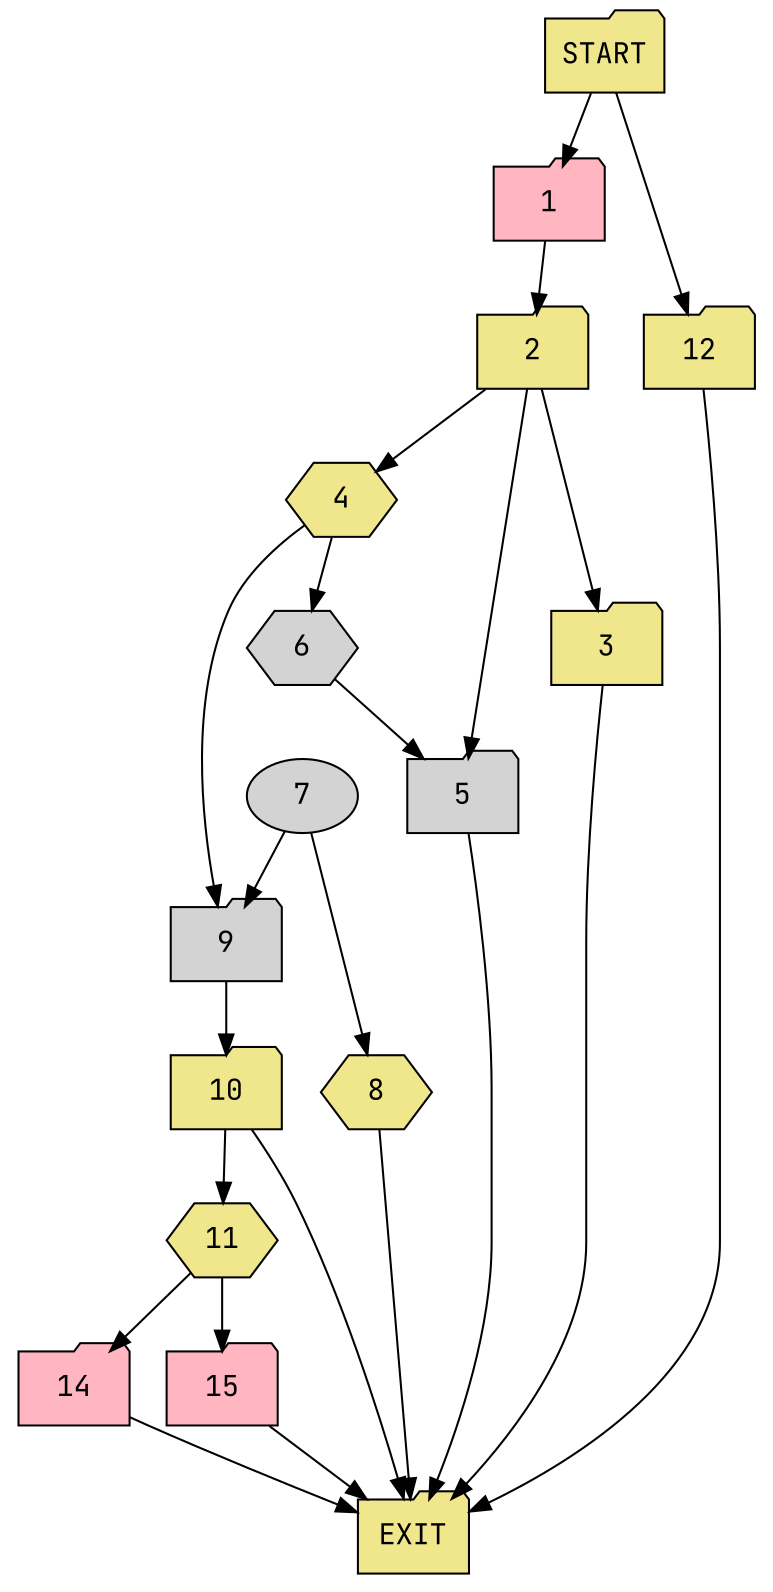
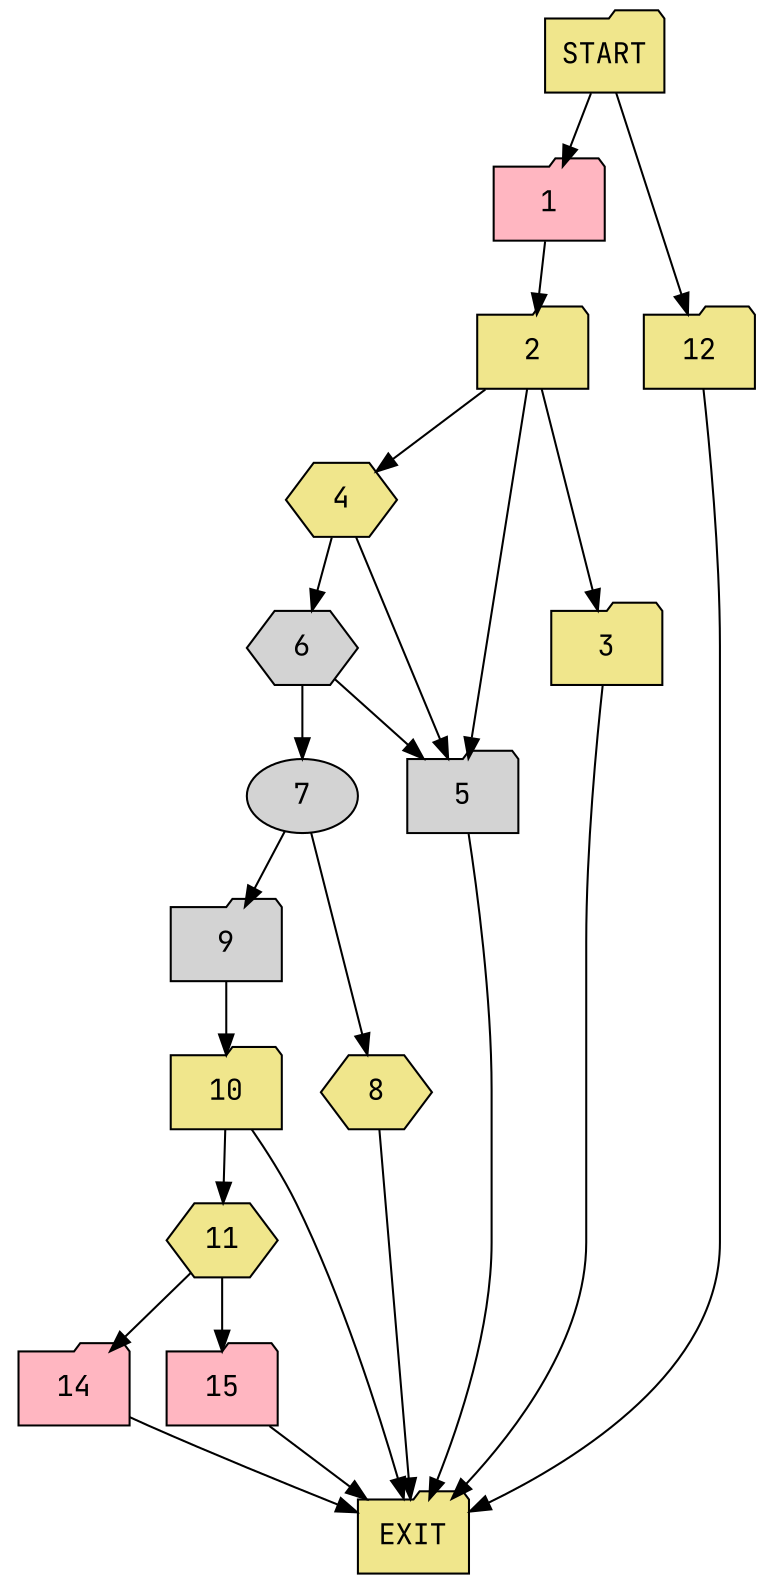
edge "4" -> "9": now "4" -> "5"
edge "6" -> "7": added
